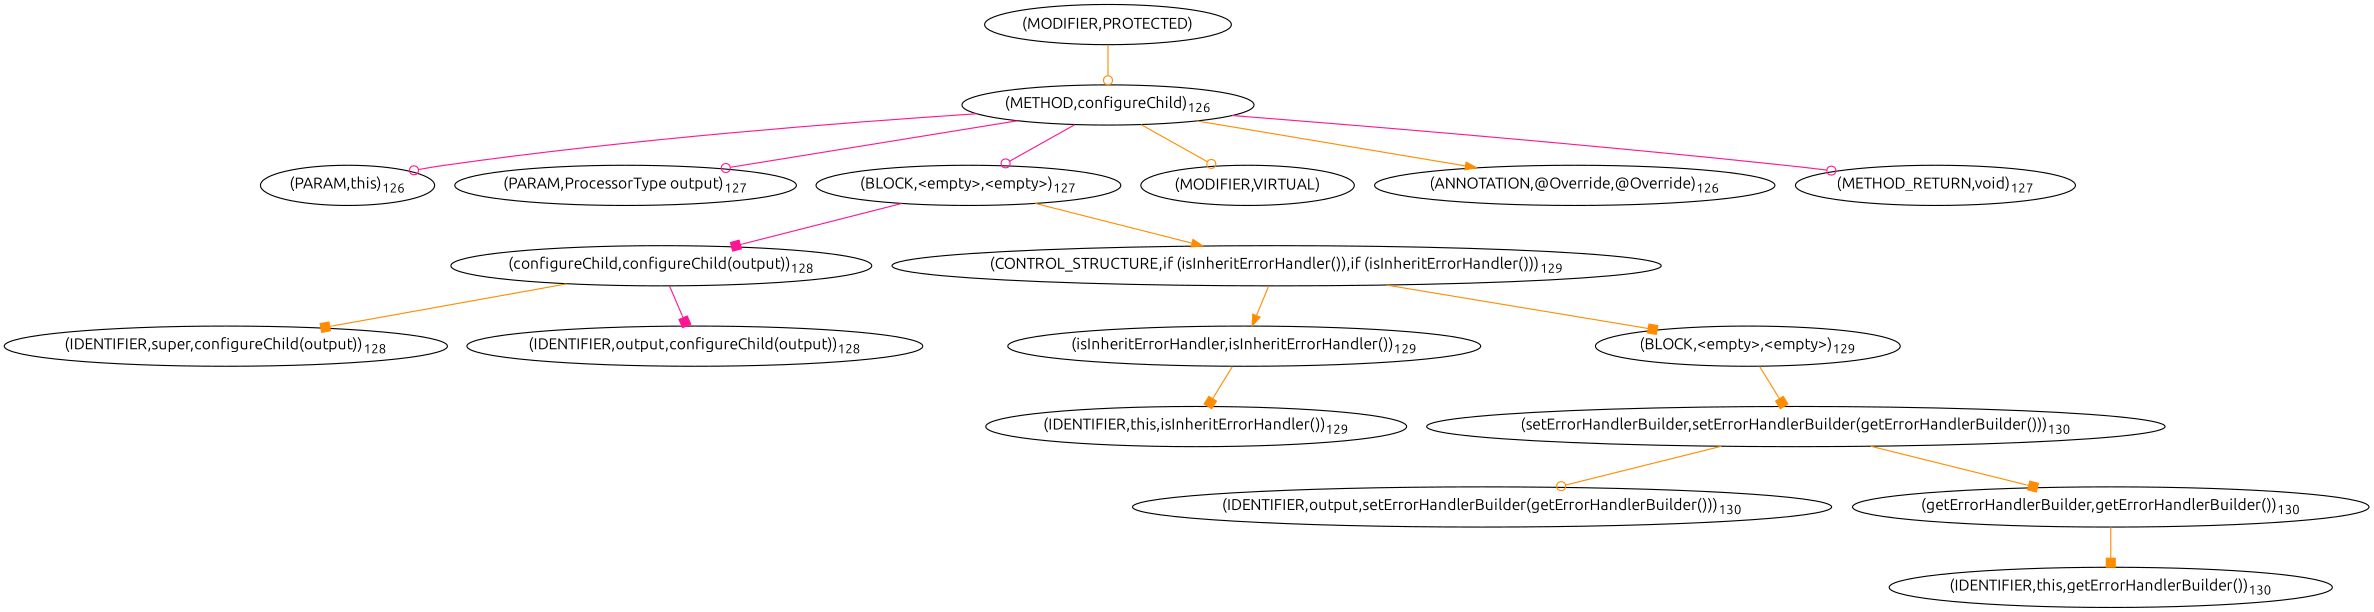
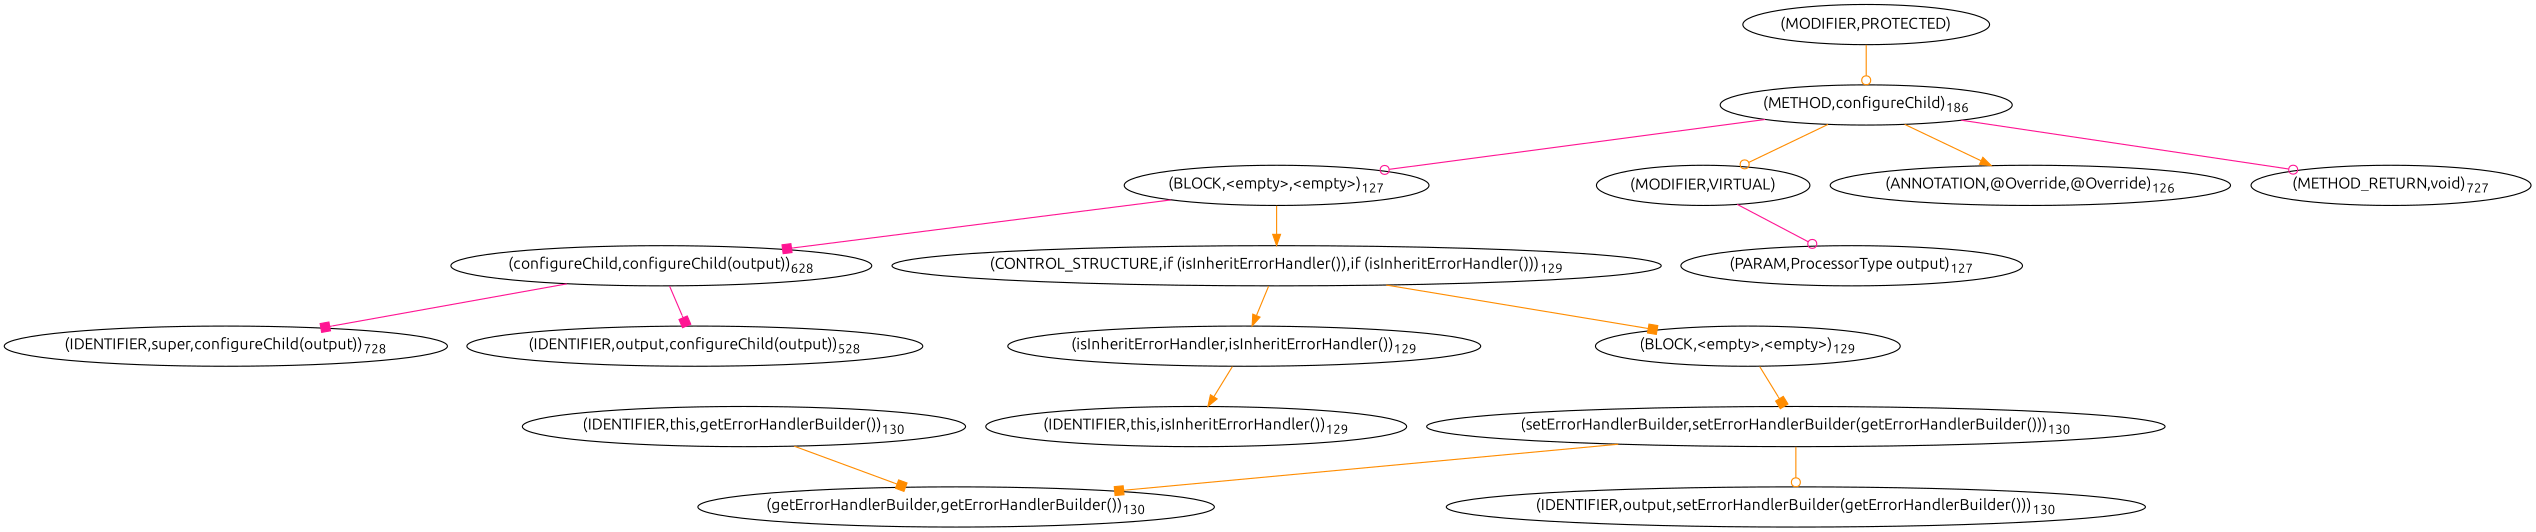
node "(METHOD,configureChild)": text "126" -> "186"
edge "(METHOD,configureChild)" -> "(PARAM,ProcessorType output)": now "(MODIFIER,VIRTUAL)" -> "(PARAM,ProcessorType output)"
node "(METHOD_RETURN,void)": text "127" -> "727"
node "(PARAM,this)": removed
node "(configureChild,configureChild(output))": text "128" -> "628"
edge "(configureChild,configureChild(output))" -> "(IDENTIFIER,super,configureChild(output))": color darkorange -> deeppink
node "(IDENTIFIER,super,configureChild(output))": text "128" -> "728"
node "(IDENTIFIER,output,configureChild(output))": text "128" -> "528"
edge "(isInheritErrorHandler,isInheritErrorHandler())" -> "(IDENTIFIER,this,isInheritErrorHandler())": arrowhead box -> normal
edge "(getErrorHandlerBuilder,getErrorHandlerBuilder())" -> "(IDENTIFIER,this,getErrorHandlerBuilder())": reversed
